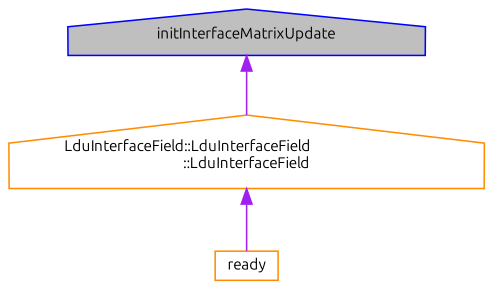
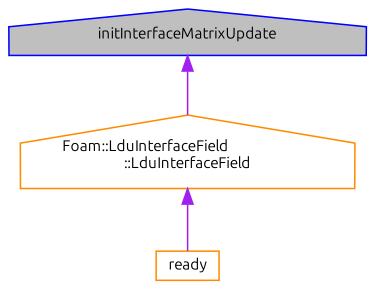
node "LduInterfaceField::LduInterfaceField ::LduInterfaceField": label "LduInterfaceField::LduInterfaceField ::LduInterfaceField" -> "Foam::LduInterfaceField ::LduInterfaceField"
